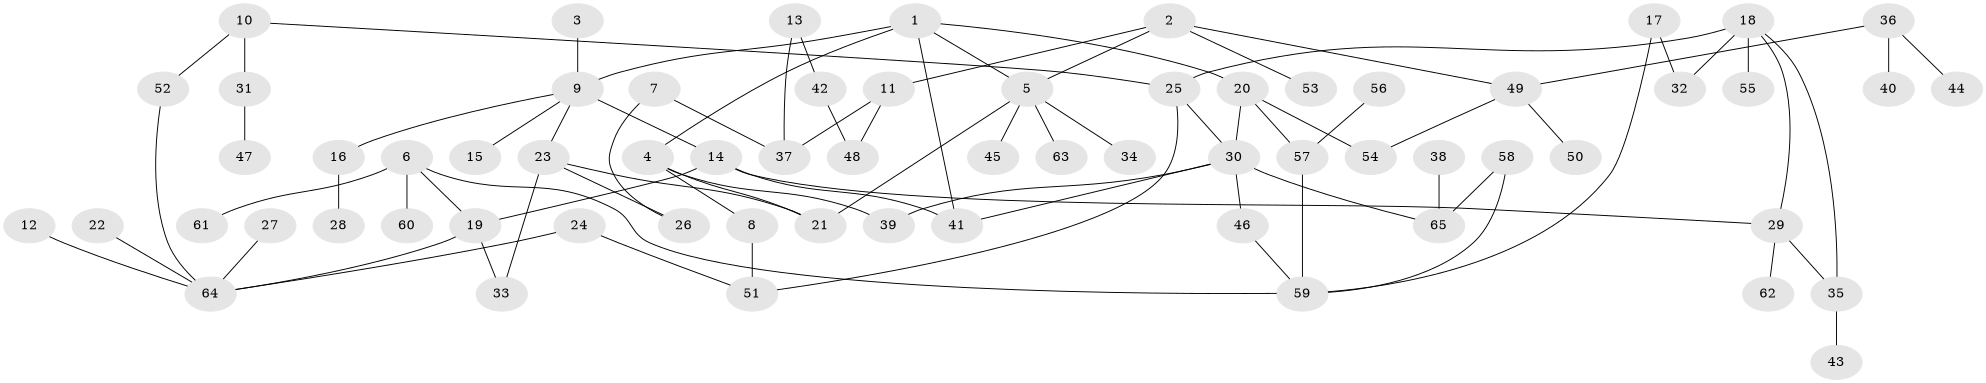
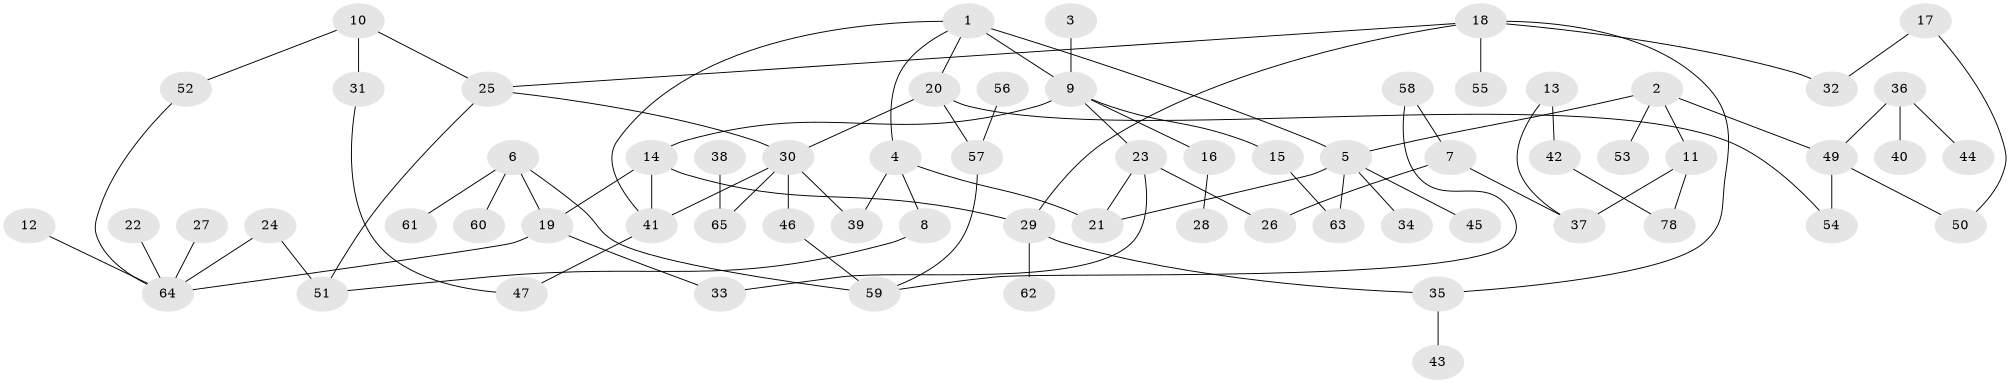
node "48": label "48" -> "78"
edge "15" -- "63": added
edge "58" -- "65": now "58" -- "7"
edge "17" -- "59": now "17" -- "50"
edge "41" -- "47": added
